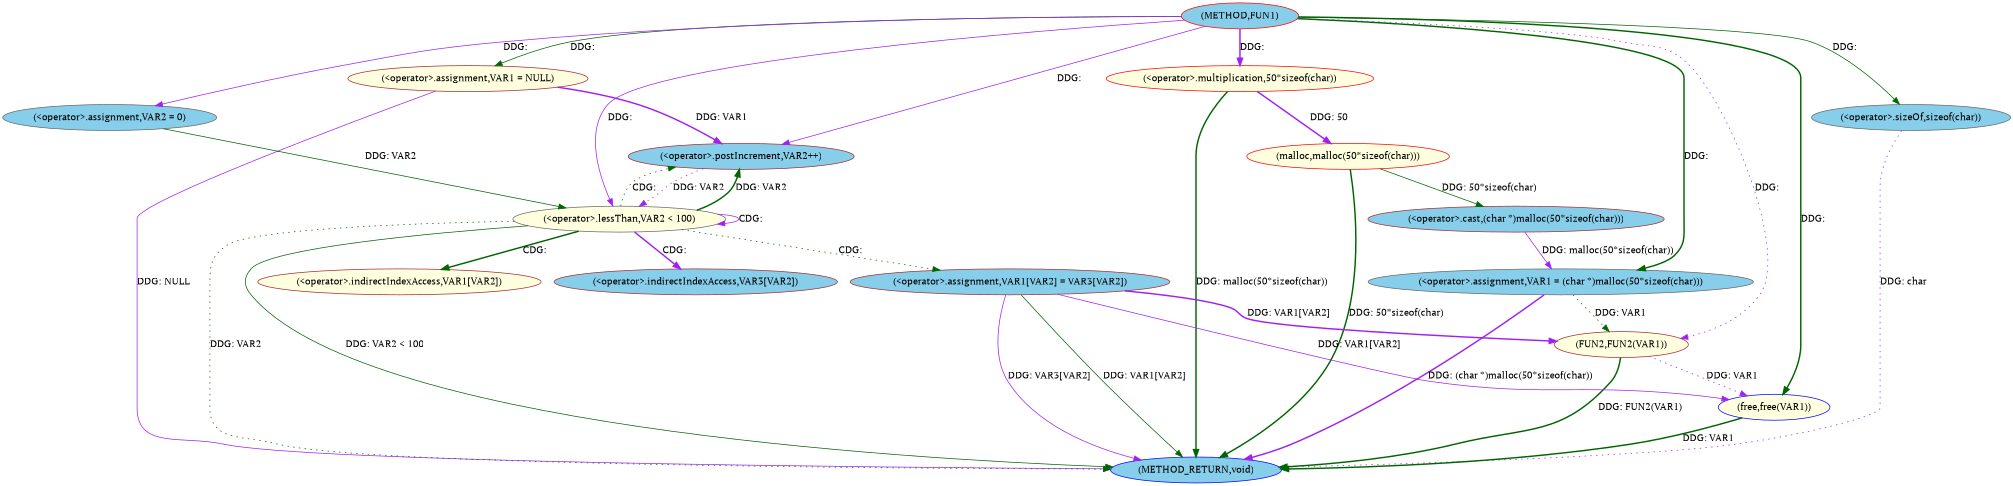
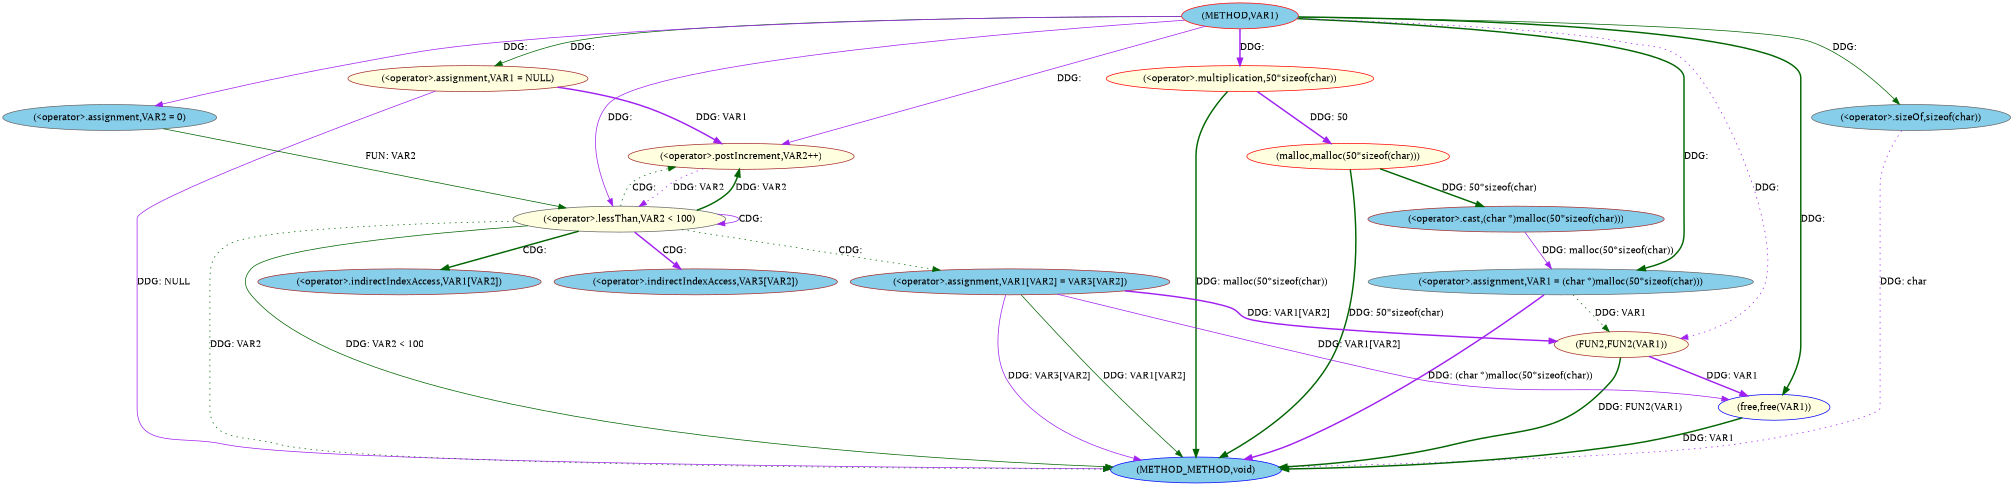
node "(METHOD,FUN1)": label "(METHOD,FUN1)" -> "(METHOD,VAR1)"
edge "(<operator>.assignment,VAR2 = 0)" -> "(<operator>.lessThan,VAR2 < 100)": label "DDG: VAR2" -> "FUN: VAR2"
node "(<operator>.postIncrement,VAR2++)": fillcolor skyblue -> lightyellow
edge "(malloc,malloc(50*sizeof(char)))" -> "(<operator>.cast,(char *)malloc(50*sizeof(char)))": style solid -> bold
node "(<operator>.indirectIndexAccess,VAR1[VAR2])": fillcolor lightyellow -> skyblue
edge "(FUN2,FUN2(VAR1))" -> "(free,free(VAR1))": style dotted -> bold
node "(METHOD_RETURN,void)": label "(METHOD_RETURN,void)" -> "(METHOD_METHOD,void)"
